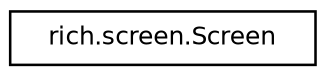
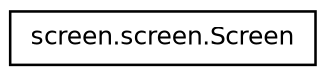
node "rich.screen.Screen": label "rich.screen.Screen" -> "screen.screen.Screen"
